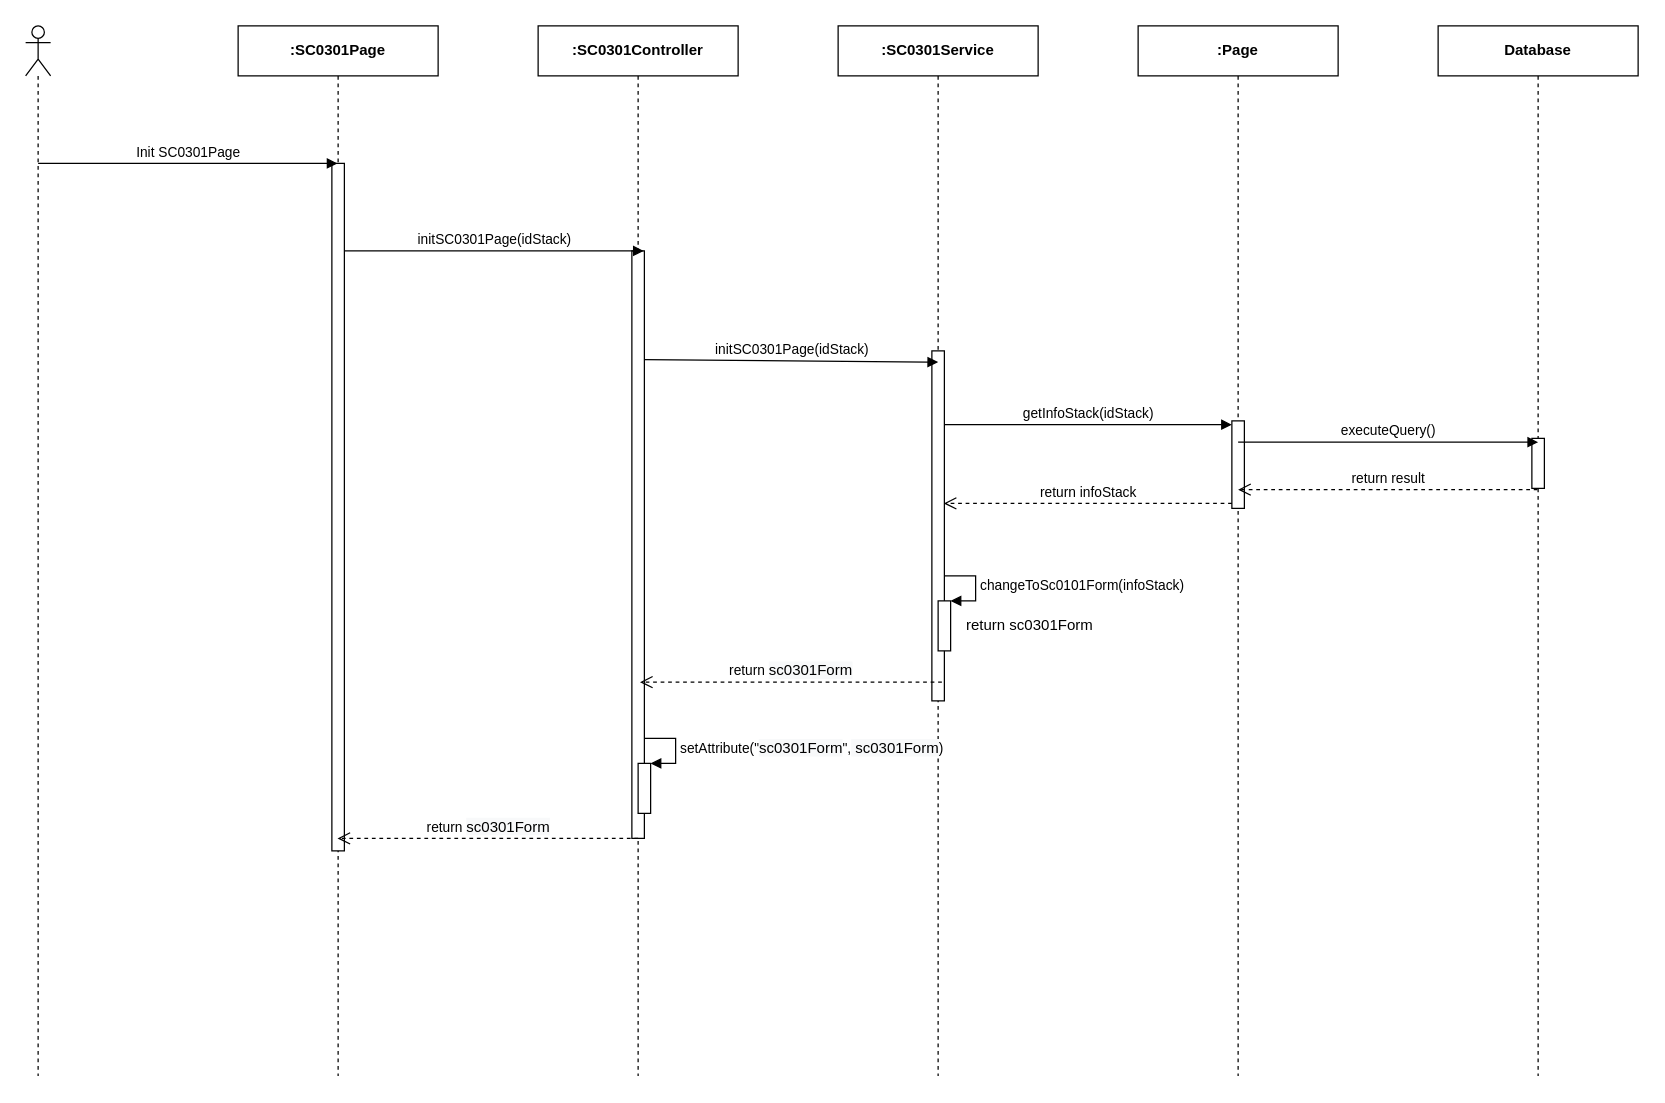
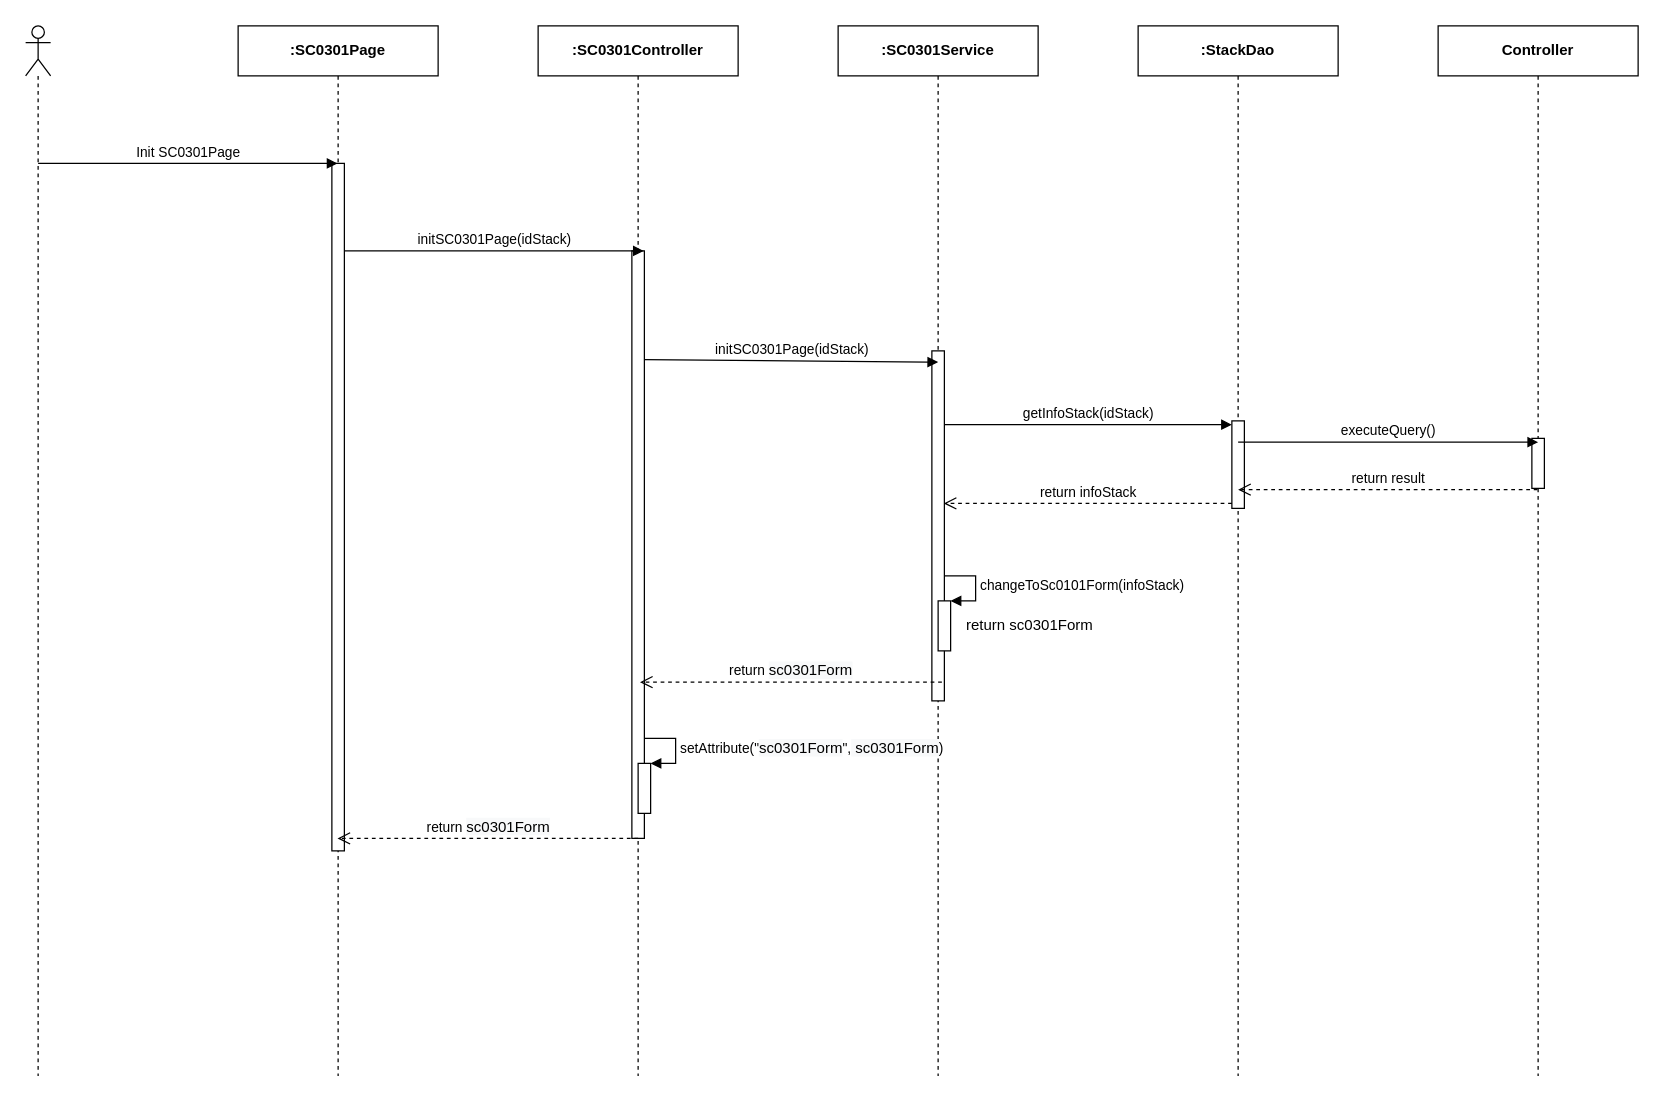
node ":Page": label ":Page" -> ":StackDao"
node "Database": label "Database" -> "Controller"
